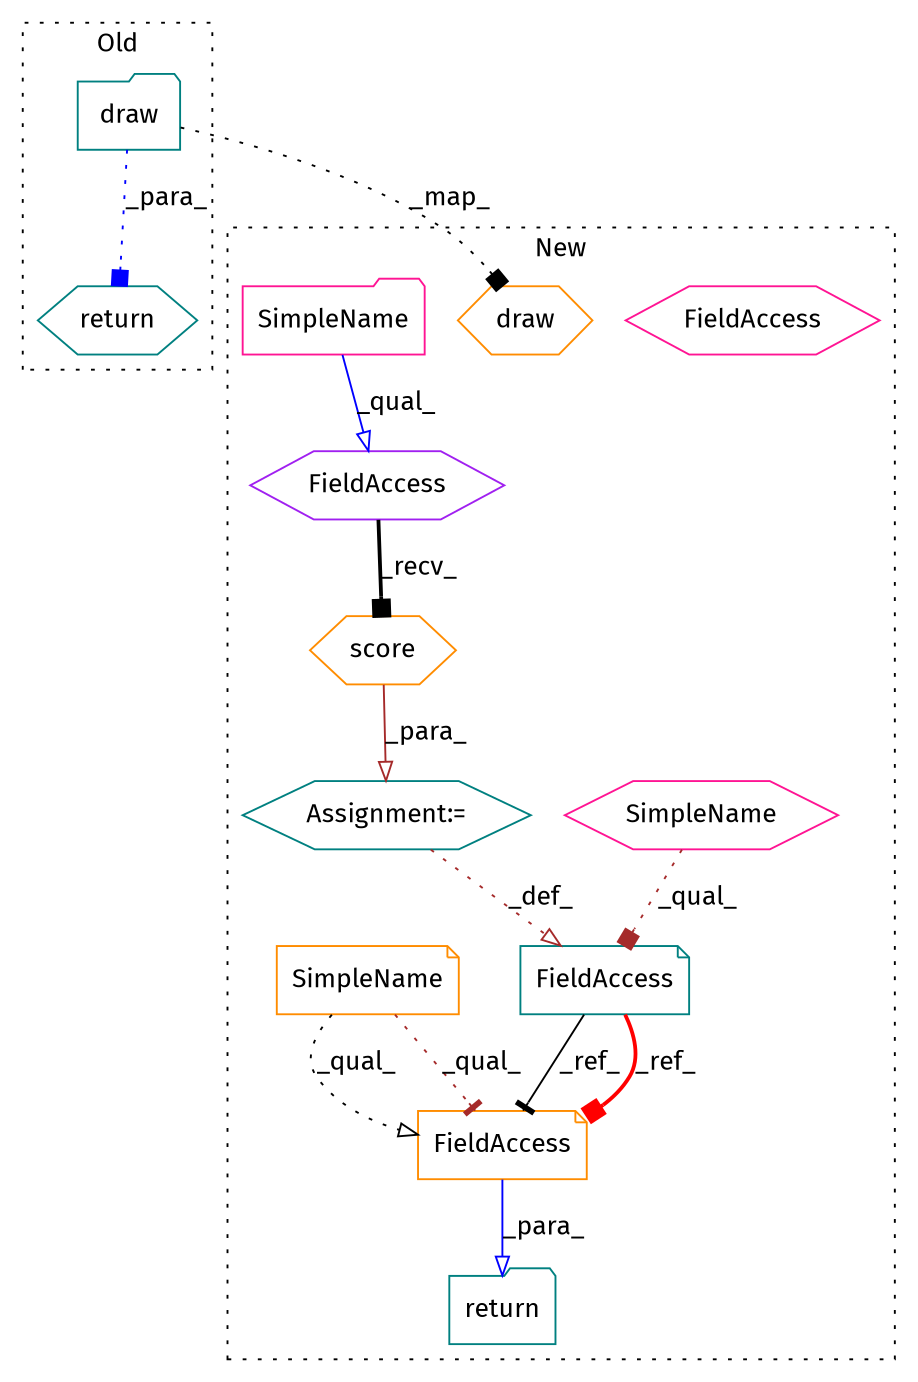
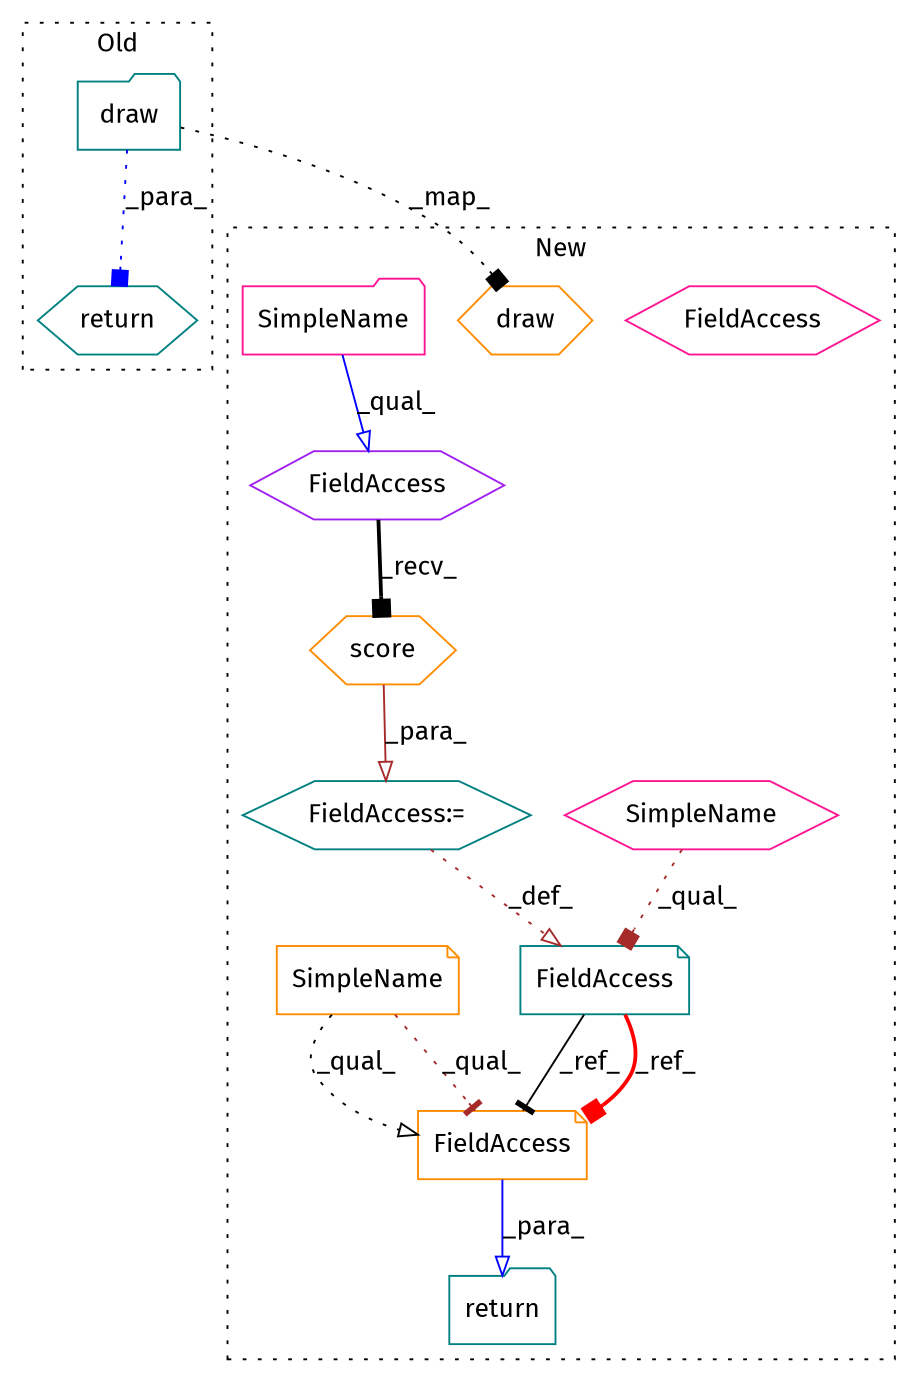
node "Assignment:=": label "Assignment:=" -> "FieldAccess:="
